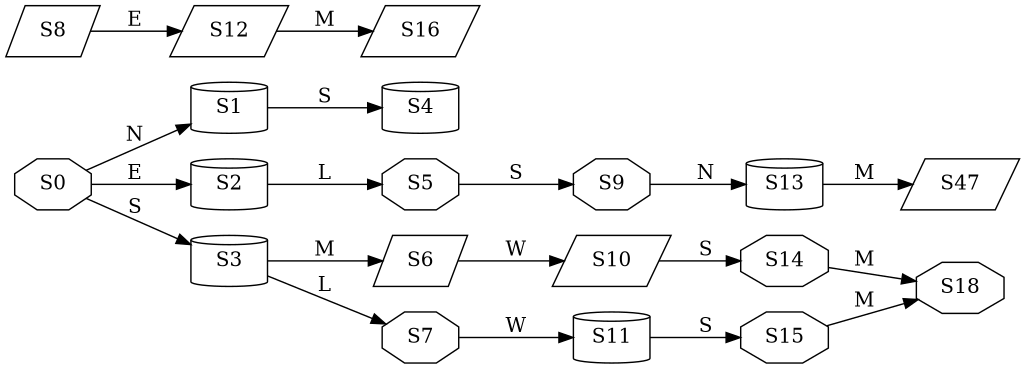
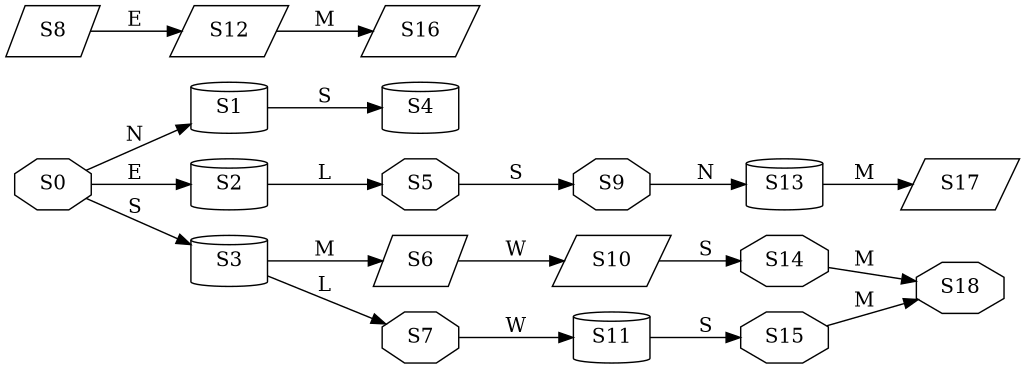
node "S47": label "S47" -> "S17"
